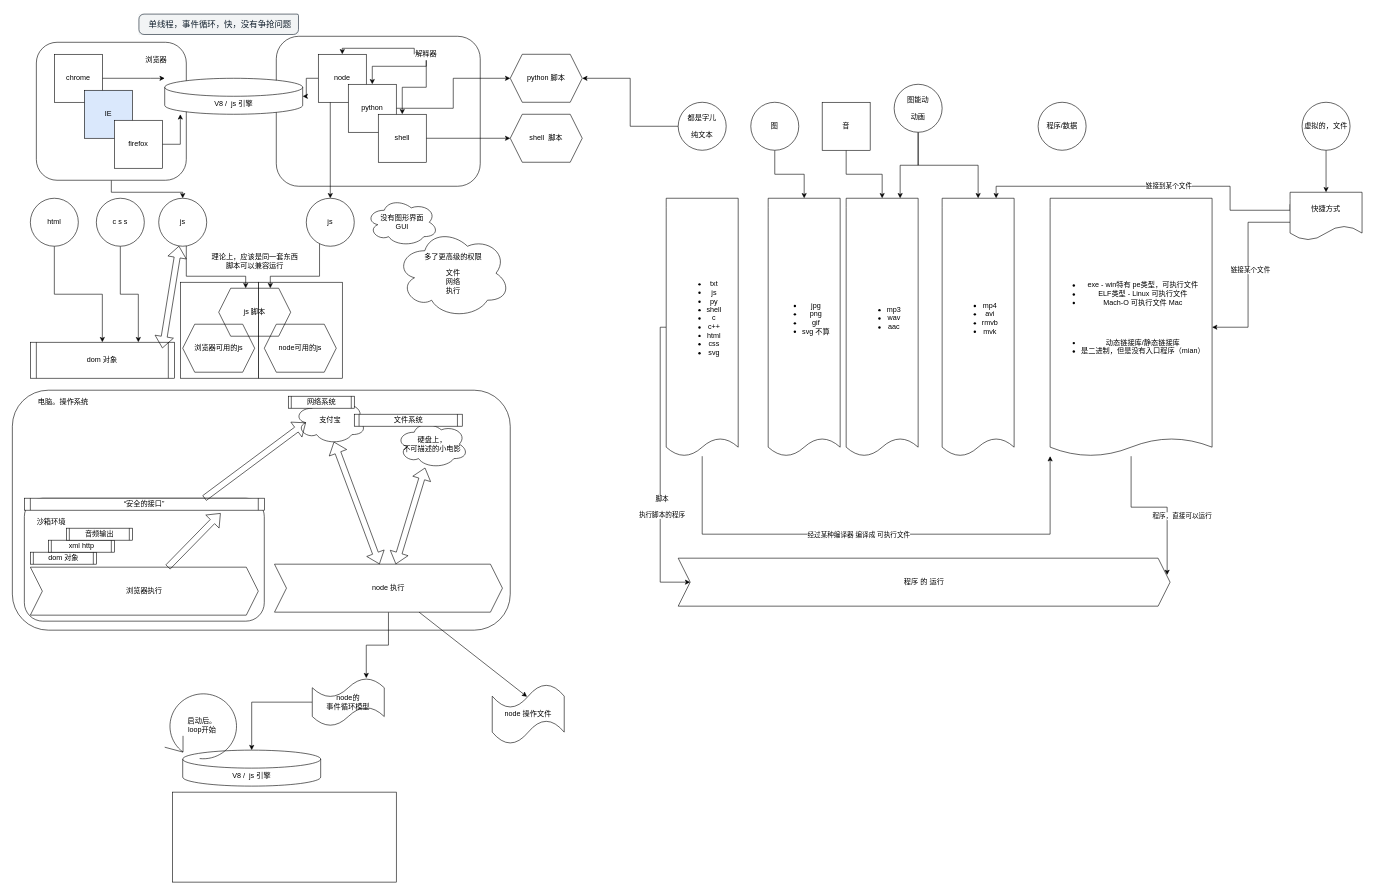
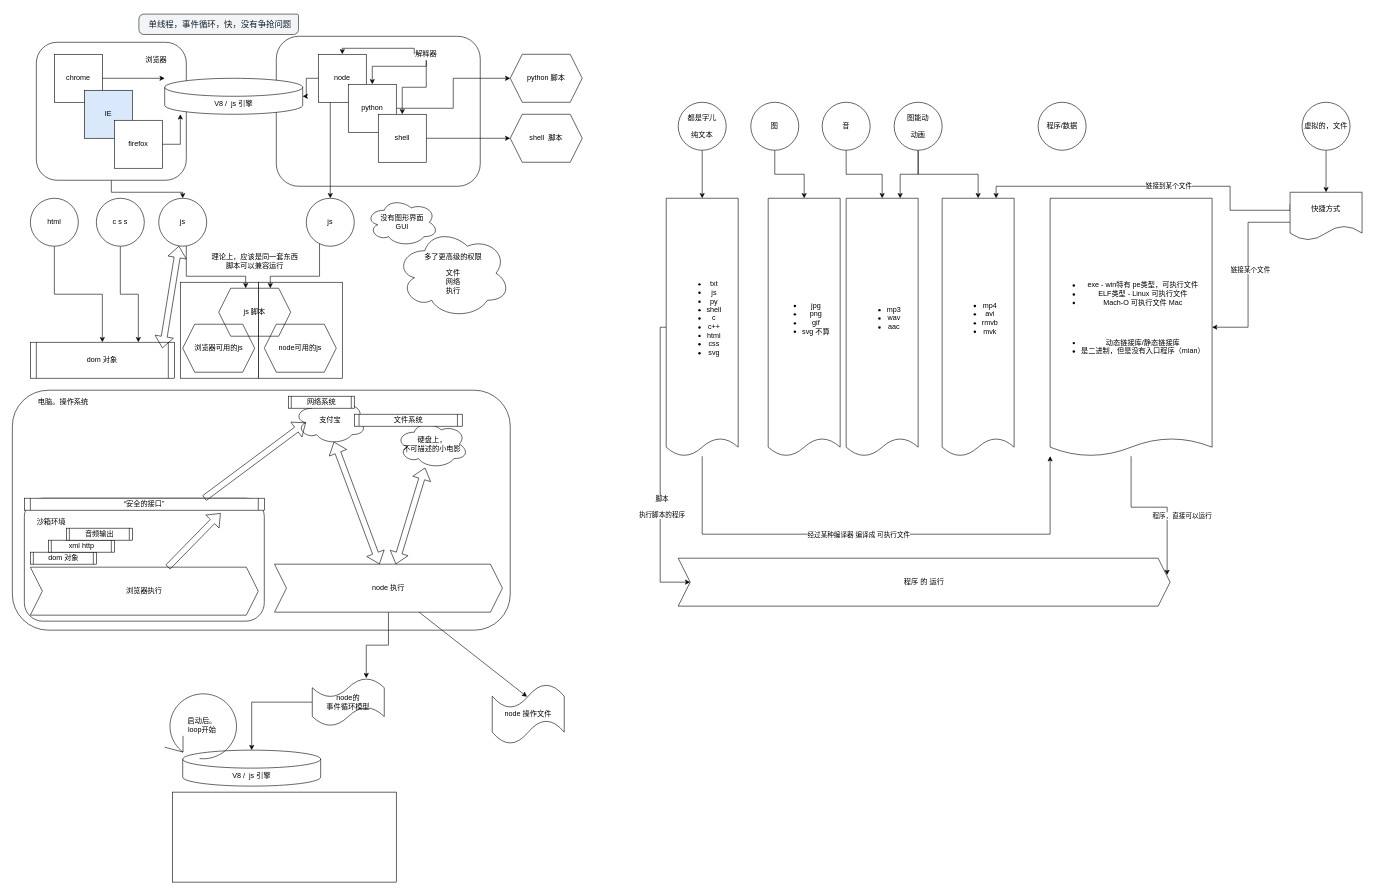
edge "都是字儿 纯文本" -> "python 脚本": now "都是字儿 纯文本" -> "txt js py shell c c++ html css svg"
node "图能动 动画": moved (918, 108) -> (918, 126)
node "音": shape rectangle -> ellipse
